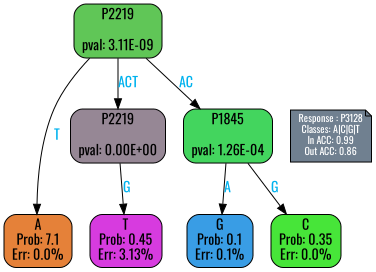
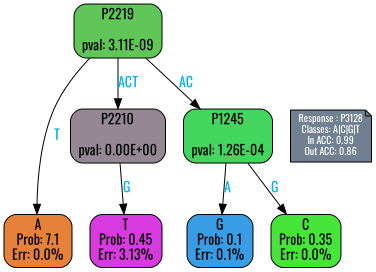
node "P2219 pval: 0.00E+00": label "P2219 pval: 0.00E+00" -> "P2210 pval: 0.00E+00"
node "P1845 pval: 1.26E-04": label "P1845 pval: 1.26E-04" -> "P1245 pval: 1.26E-04"
